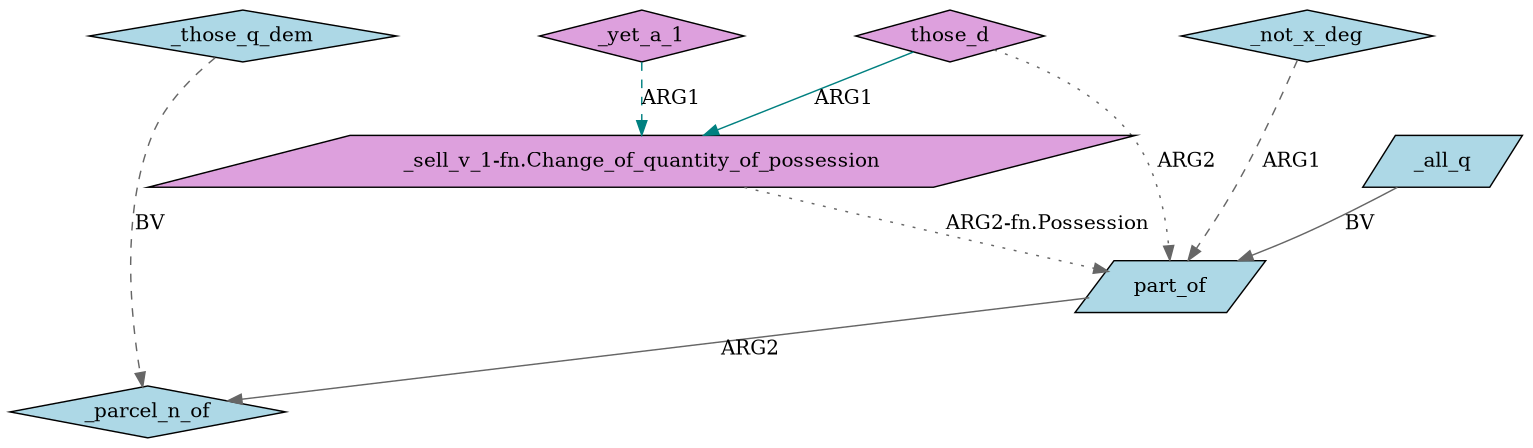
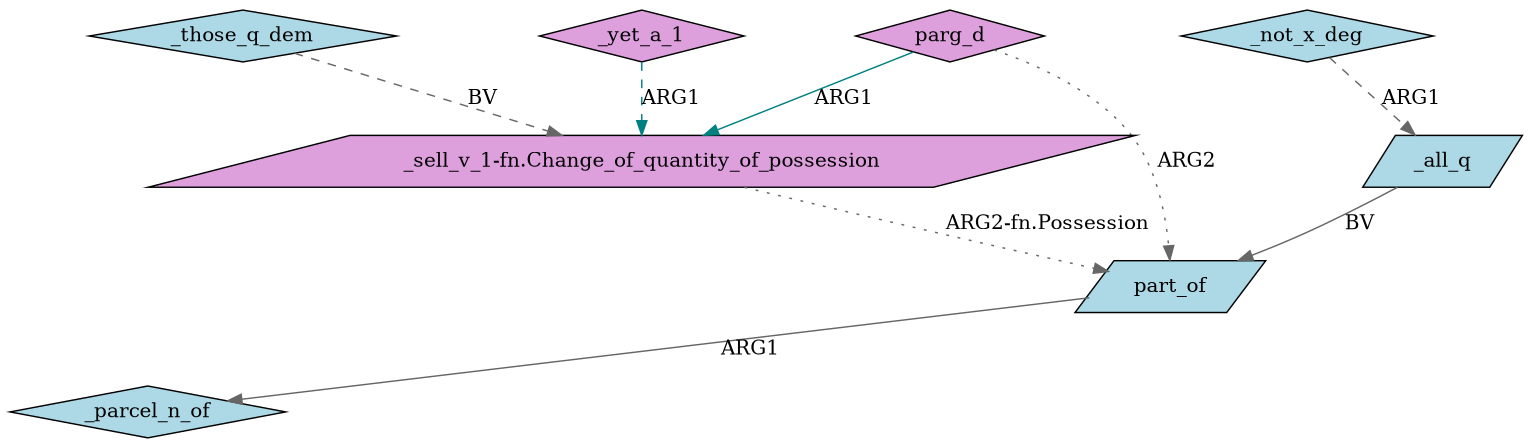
node "those_d": label "those_d" -> "parg_d"
edge "_not_x_deg" -> "part_of": now "_not_x_deg" -> "_all_q"
edge "_those_q_dem" -> "_parcel_n_of": now "_those_q_dem" -> "_sell_v_1-fn.Change_of_quantity_of_possession"
edge "part_of" -> "_parcel_n_of": label "ARG2" -> "ARG1"
